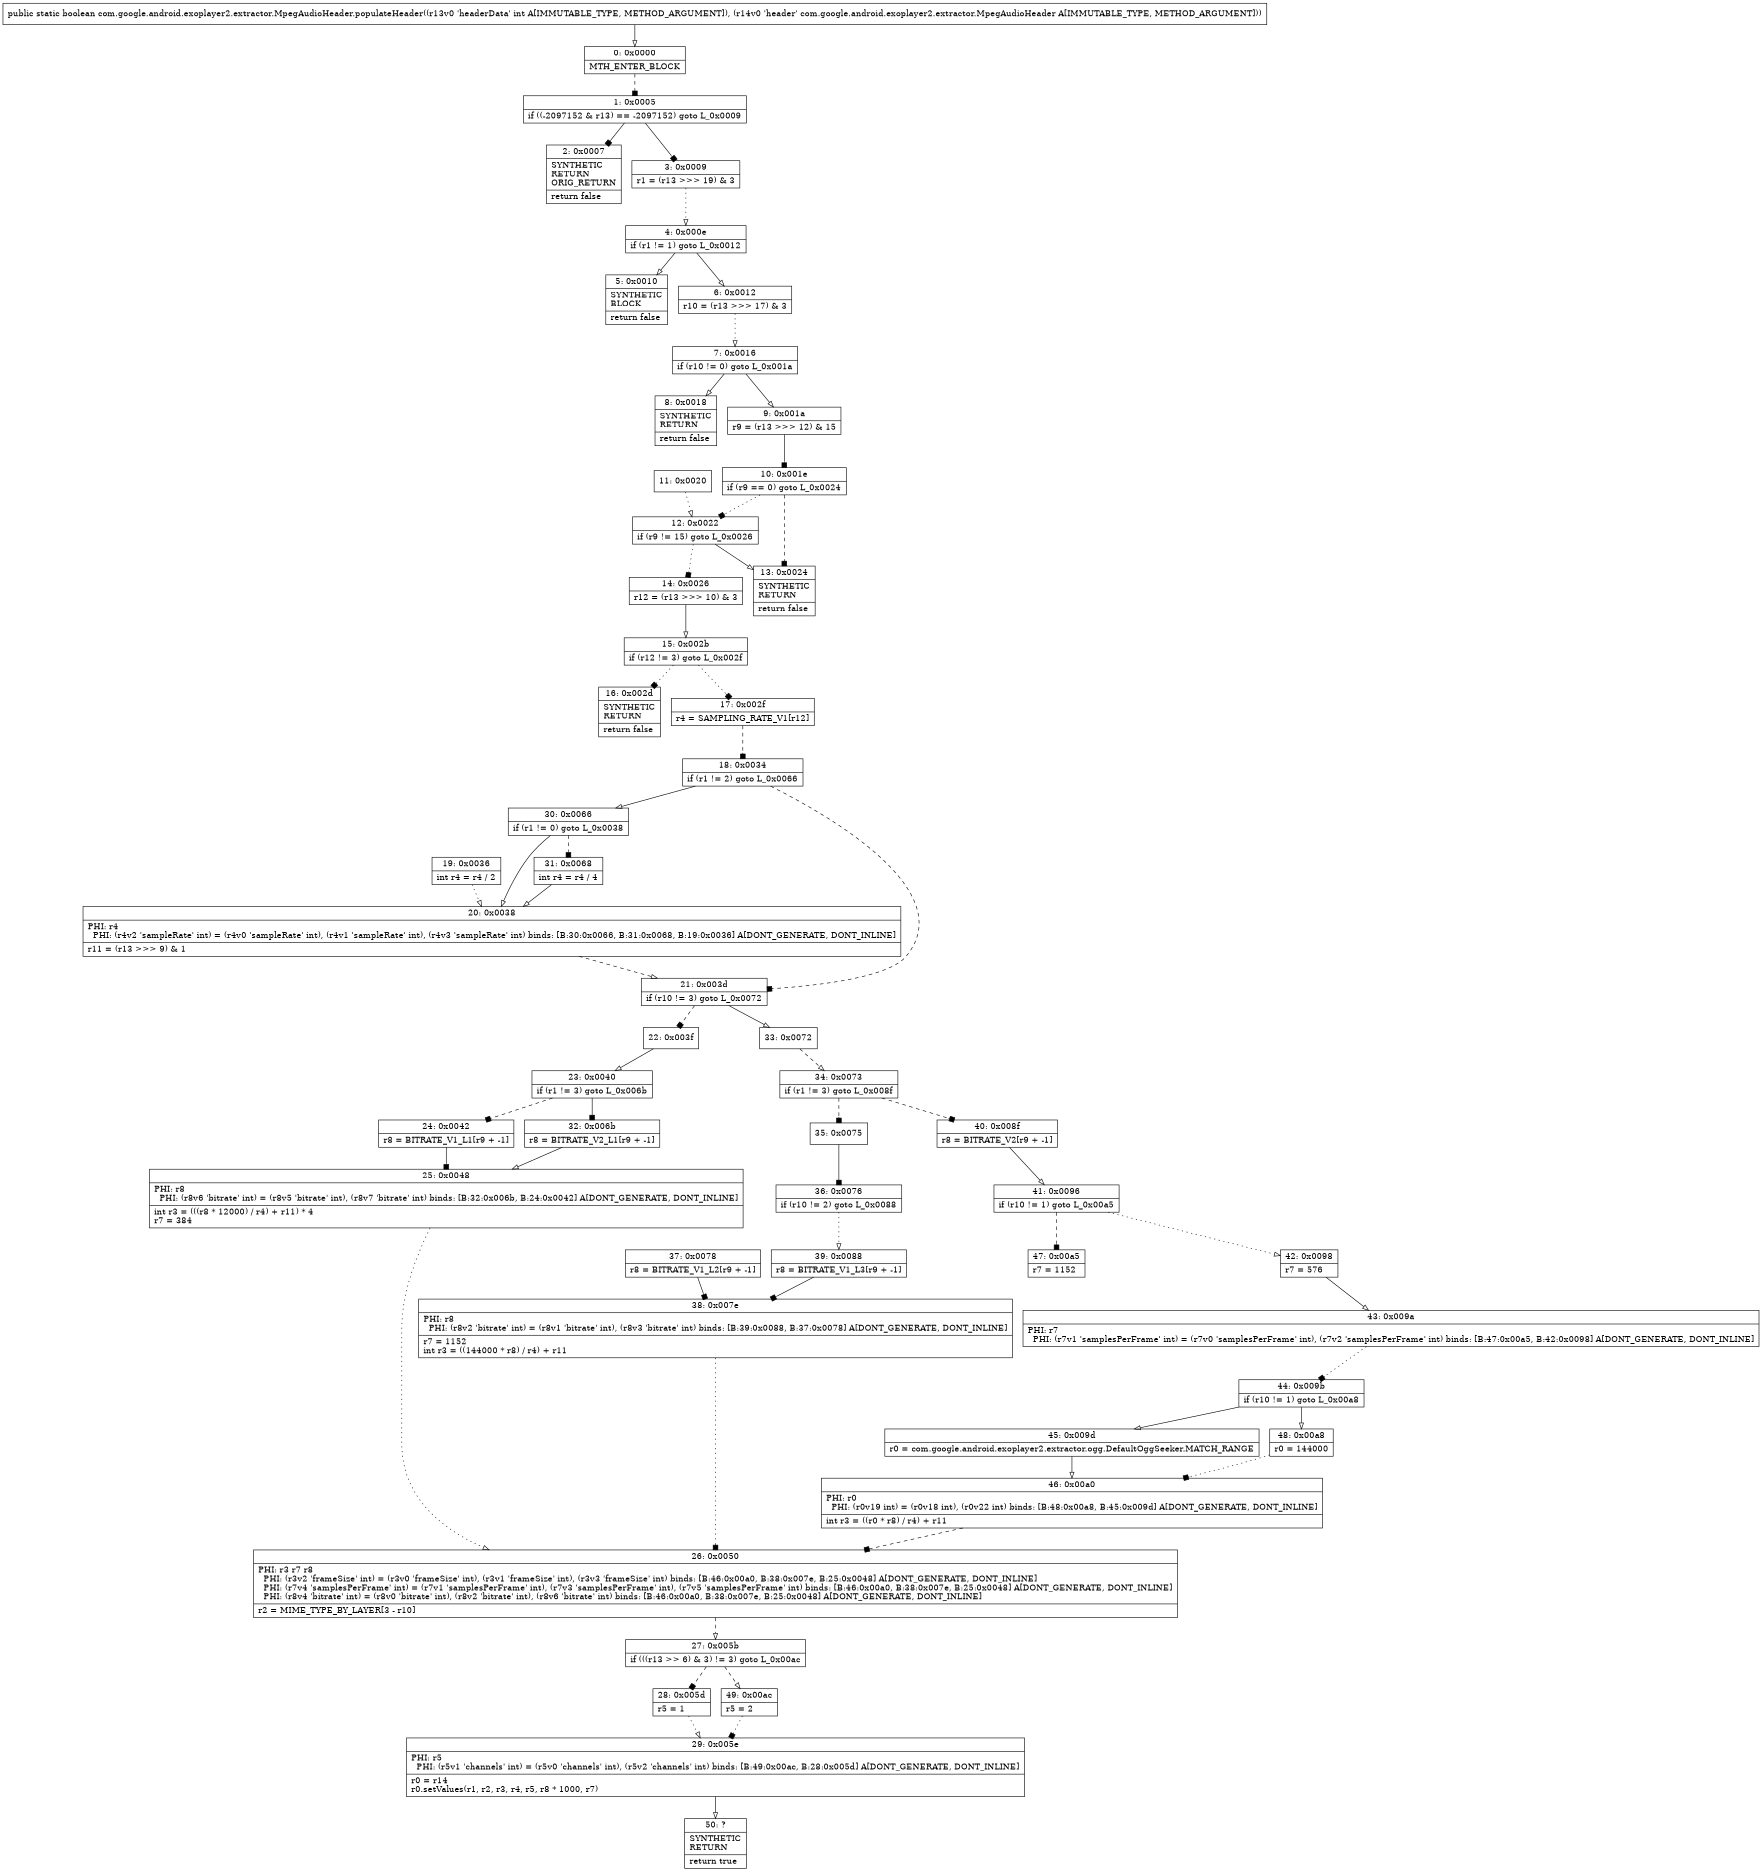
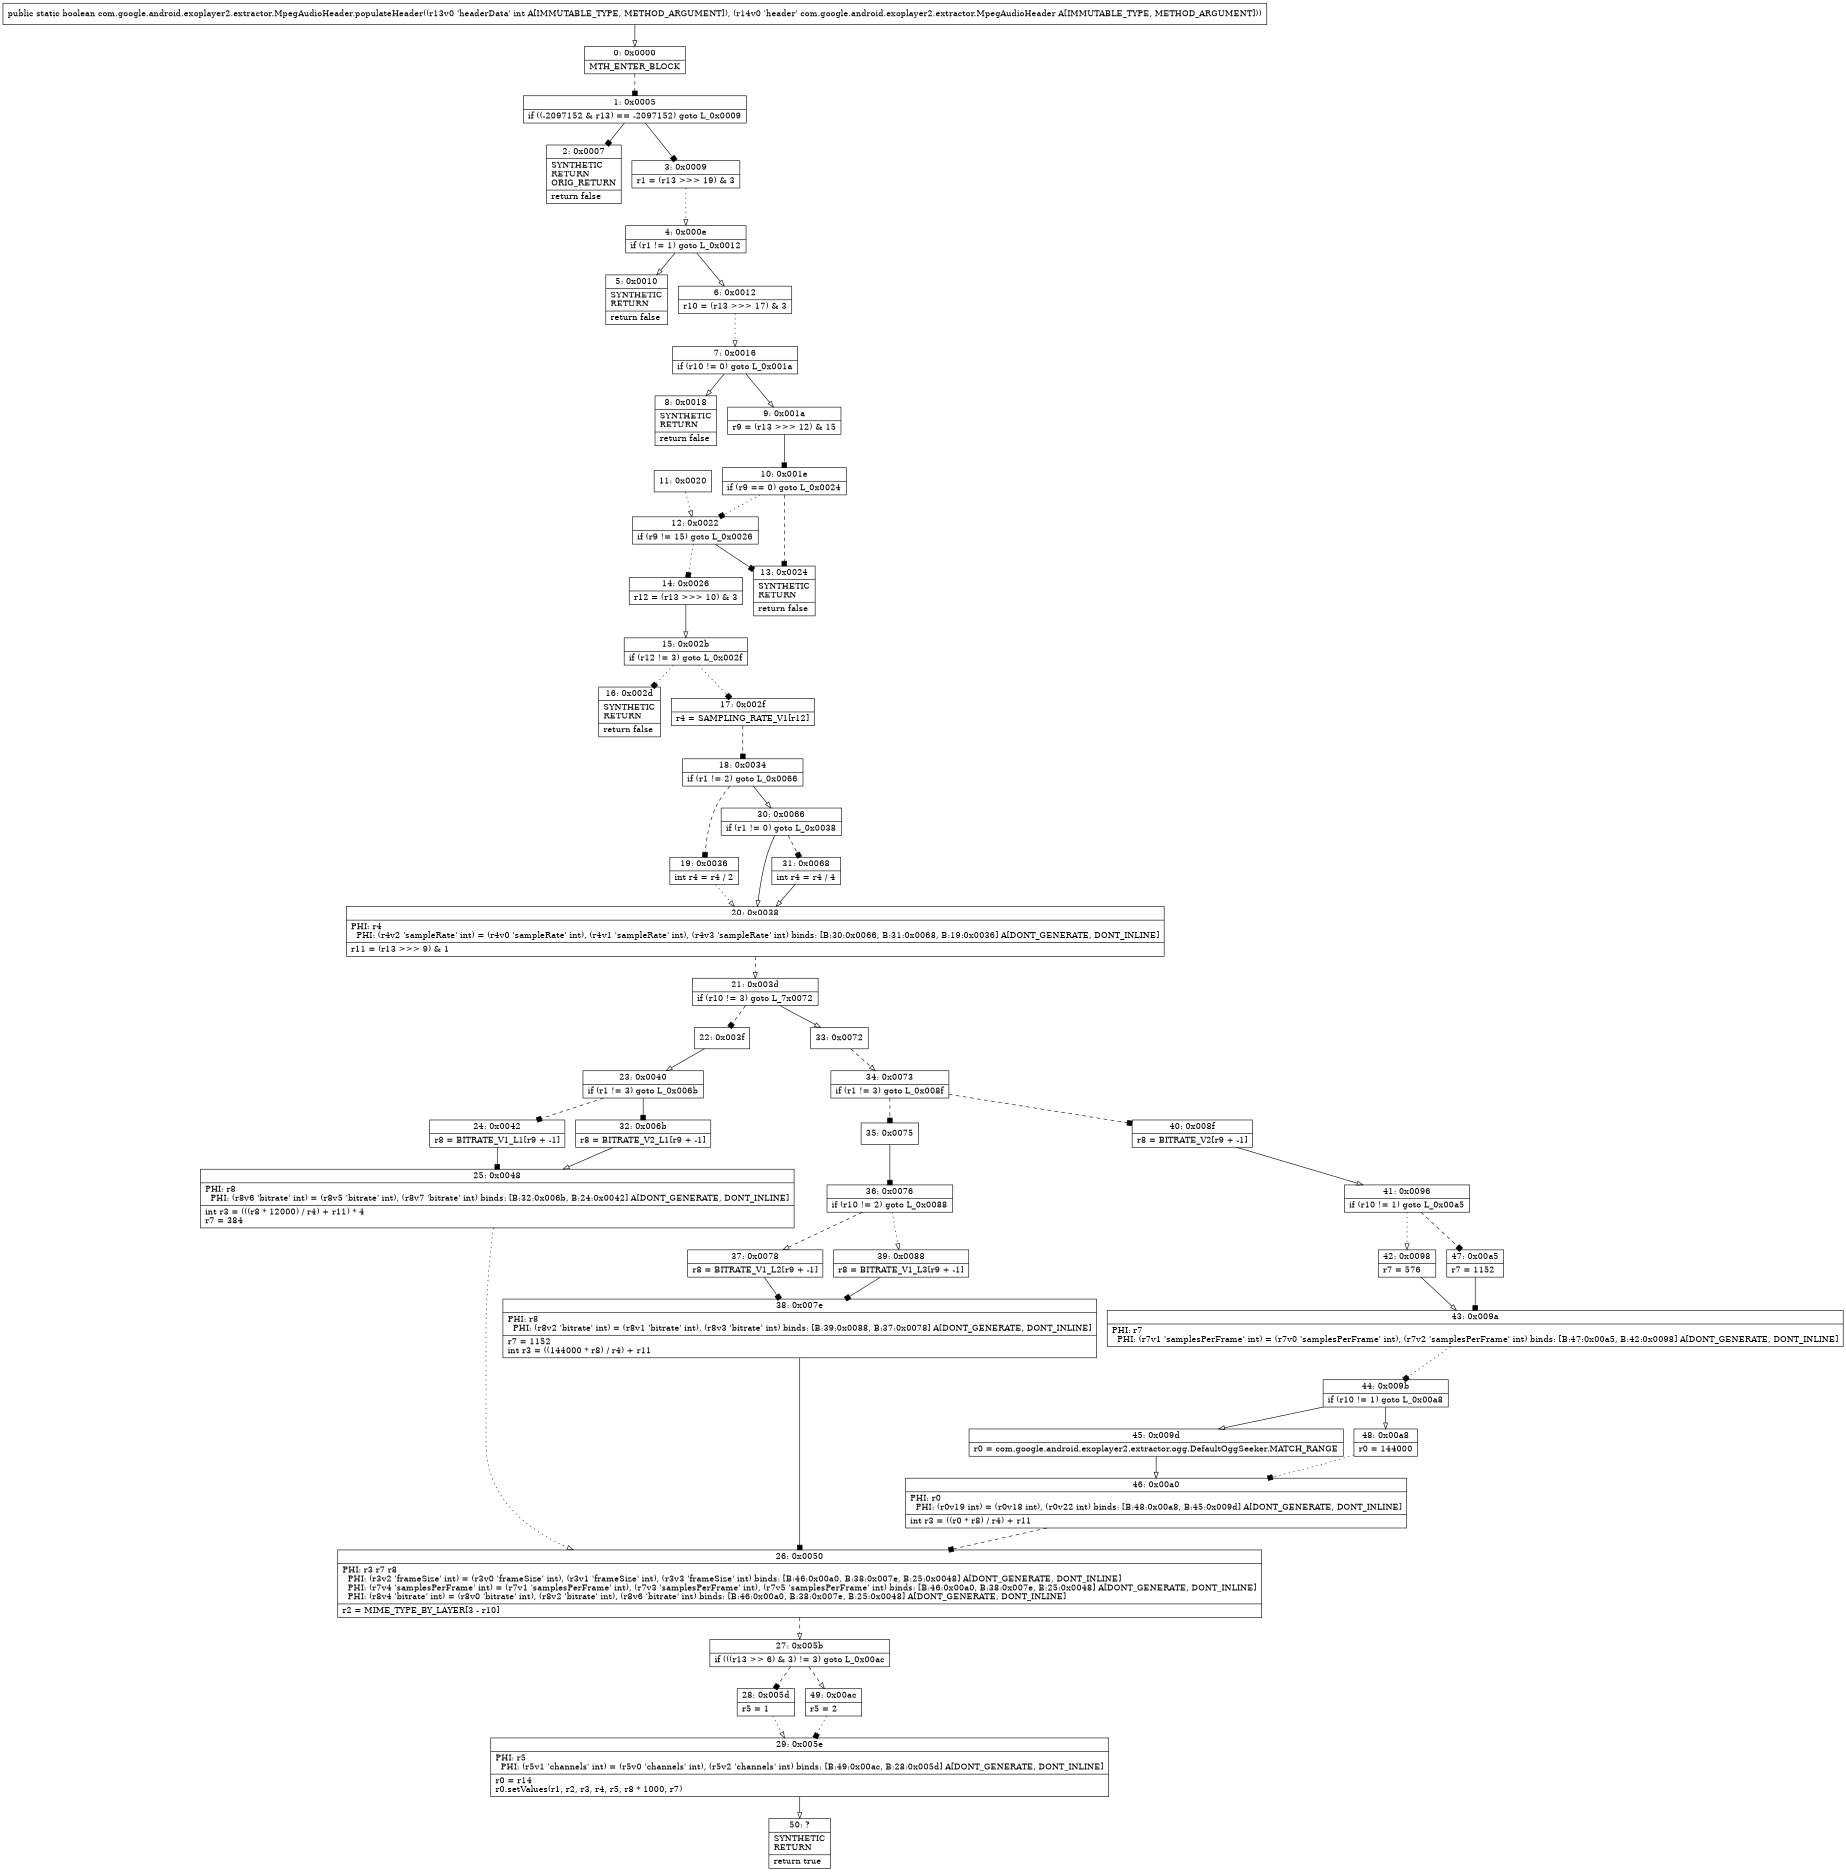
node "5: 0x0010": text "BLOCK" -> "RETURN"
edge "12: 0x0022" -> "13: 0x0024": arrowhead onormal -> box
edge "18: 0x0034" -> "21: 0x003d": now "18: 0x0034" -> "19: 0x0036"
node "21: 0x003d": text "if (r10 != 3) goto L_0x0072" -> "if (r10 != 3) goto L_7x0072"
edge "36: 0x0076" -> "37: 0x0078": added
edge "47: 0x00a5" -> "43: 0x009a": added
edge "38: 0x007e" -> "26: 0x0050": style dotted -> solid
